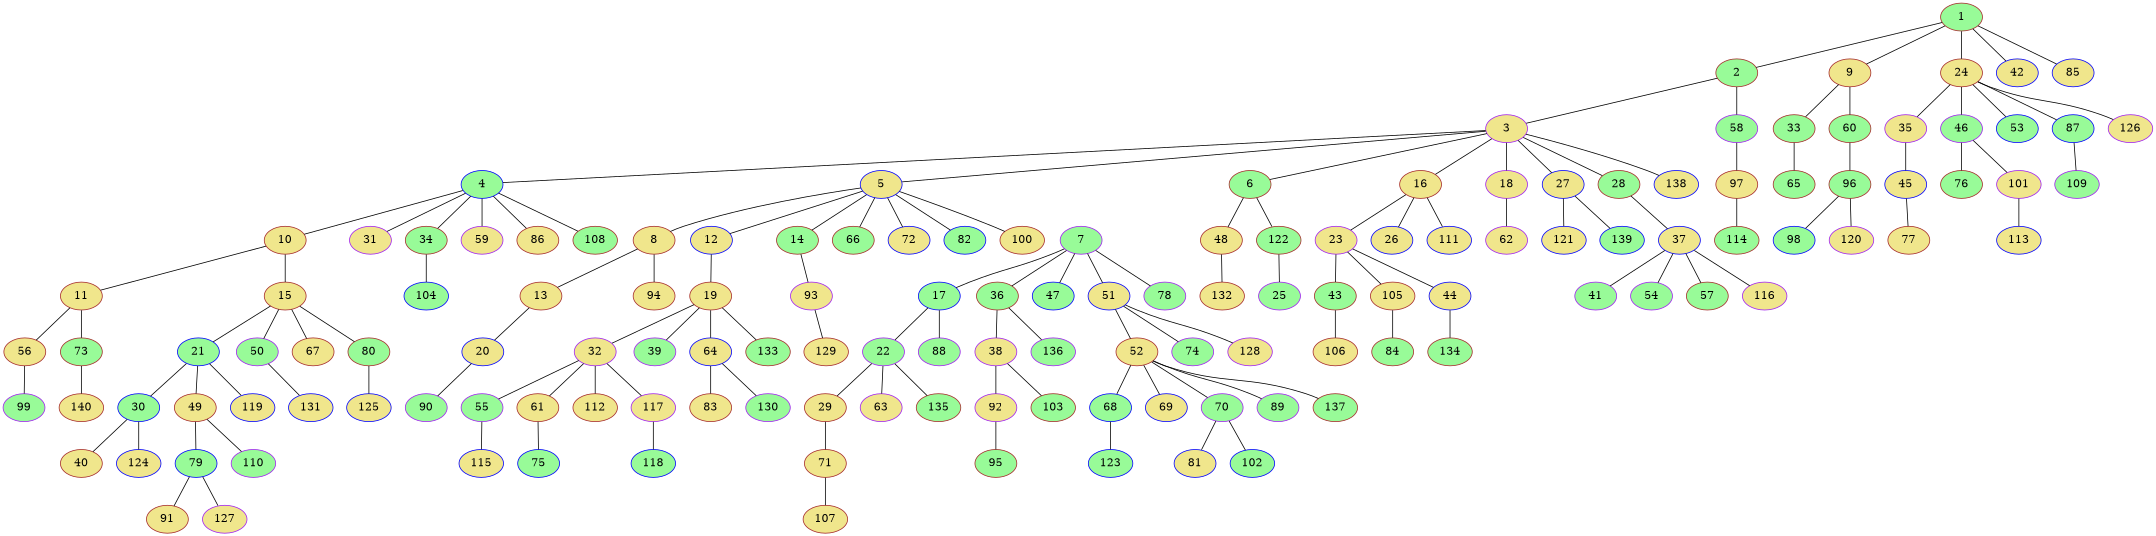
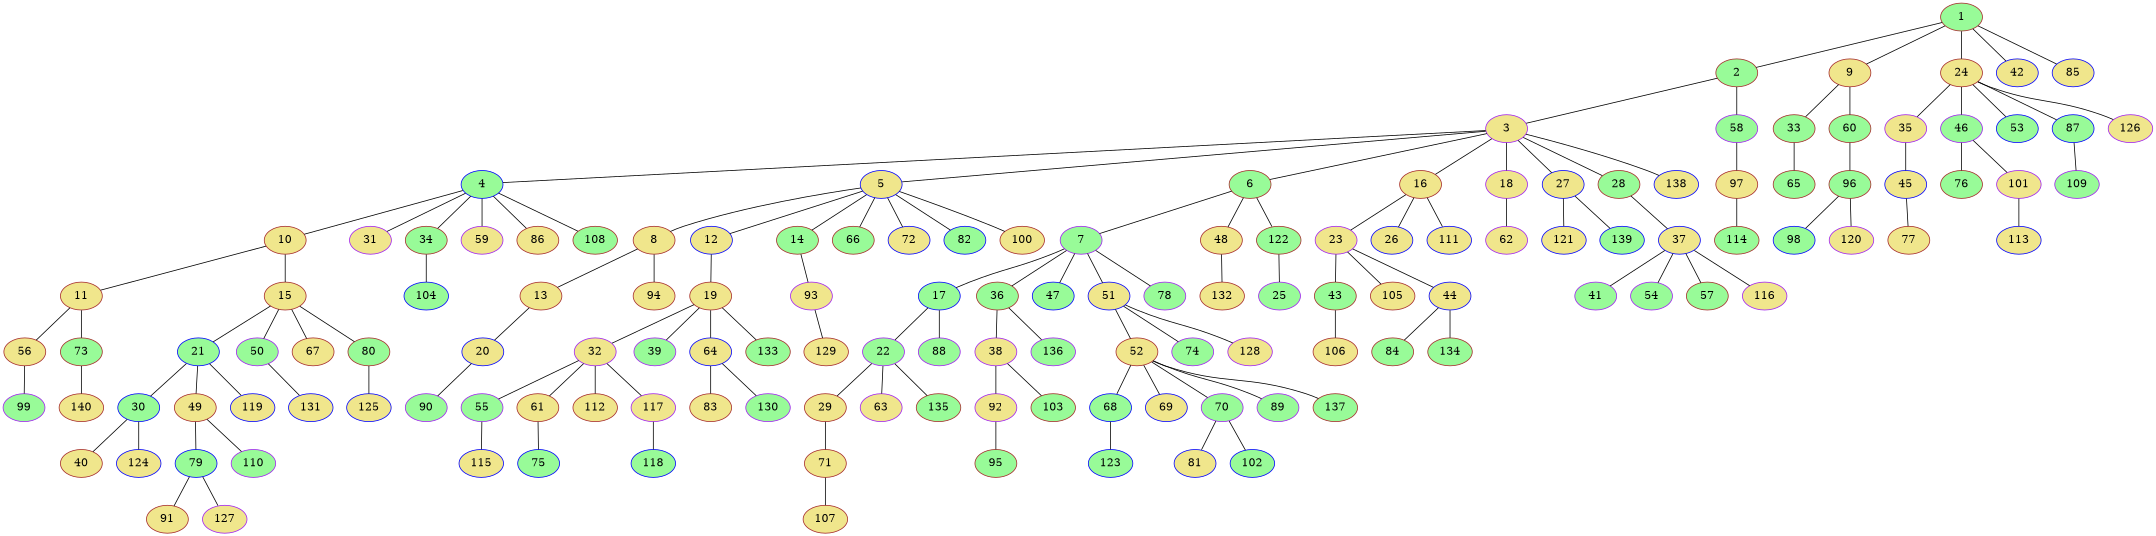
edge "6" -- "7": added
edge "105" -- "84": now "44" -- "84"
